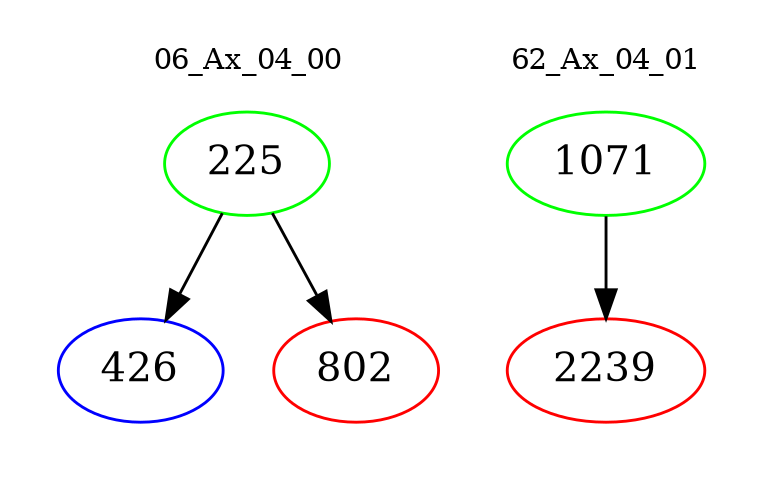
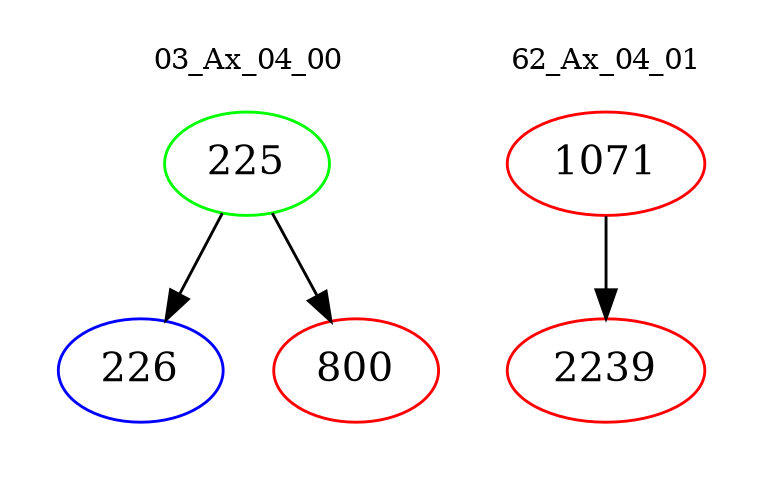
cluster "06_Ax_04_00": label "06_Ax_04_00" -> "03_Ax_04_00"
node "1071": color green -> red
node "426": label "426" -> "226"
node "802": label "802" -> "800"
